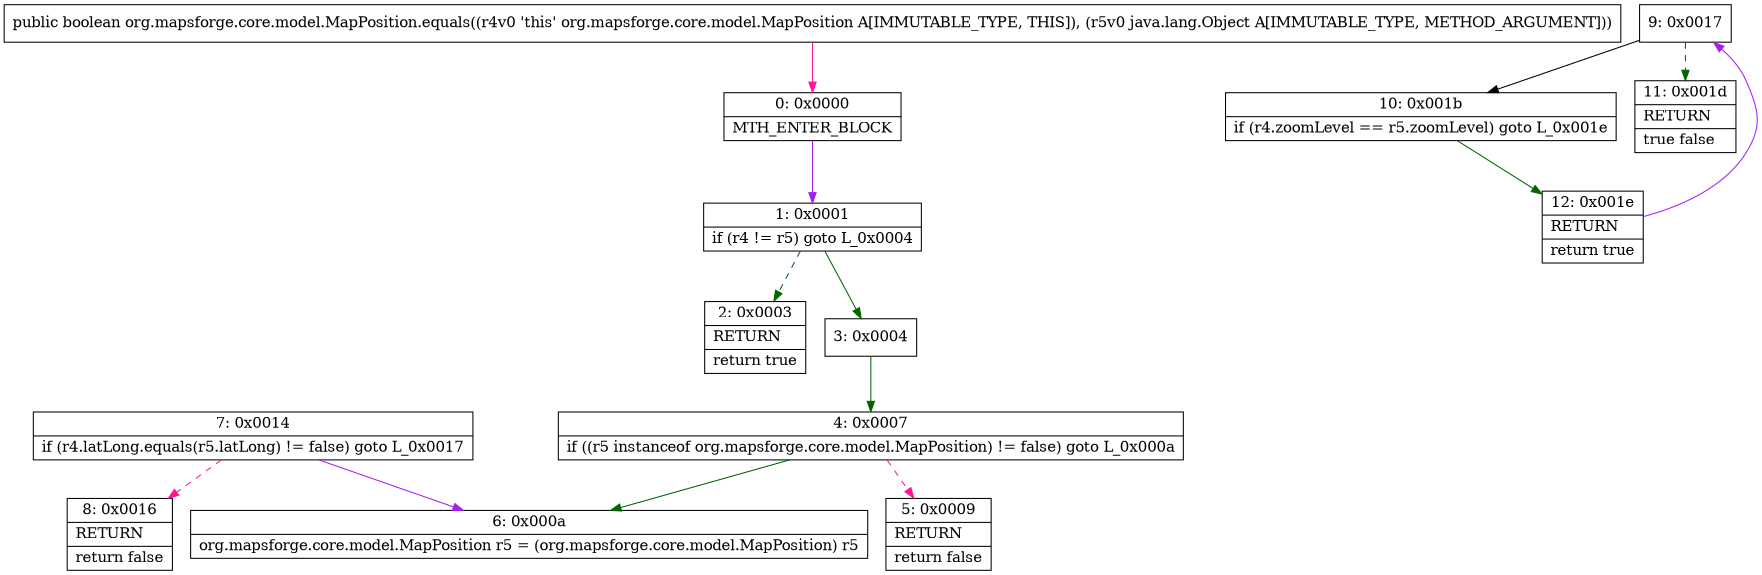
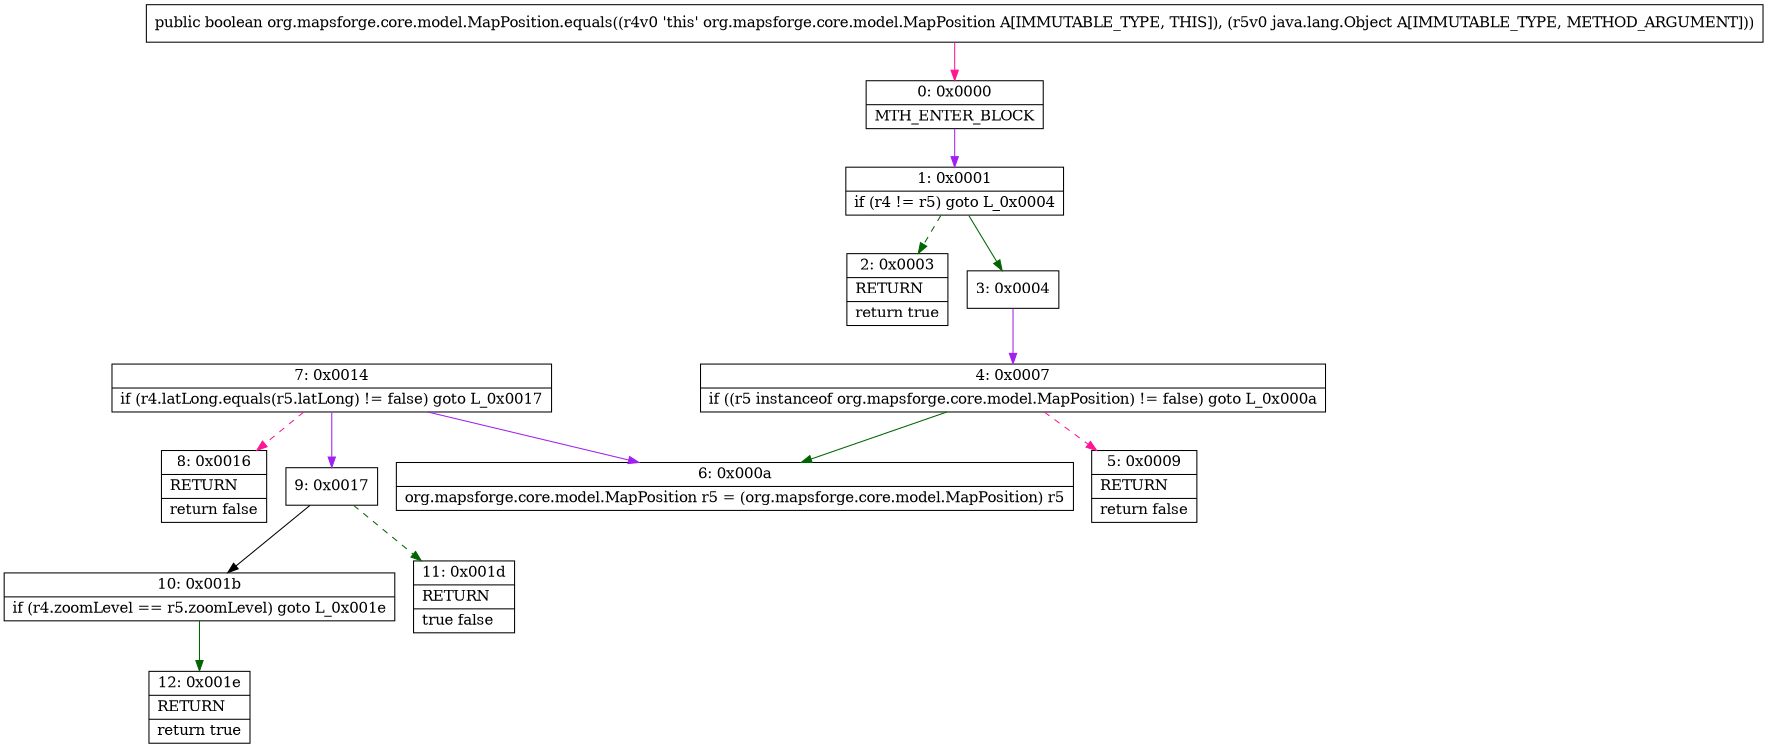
edge "12: 0x001e" -> "9: 0x0017": now "7: 0x0014" -> "9: 0x0017"
edge "3: 0x0004" -> "4: 0x0007": color darkgreen -> purple
